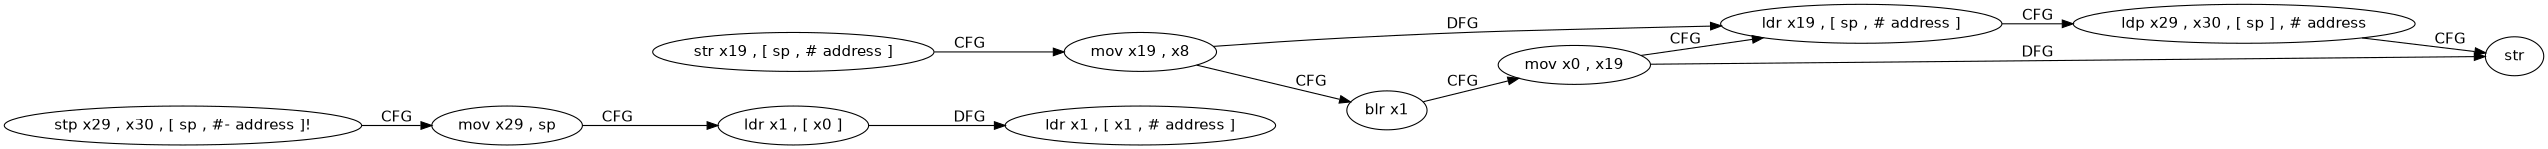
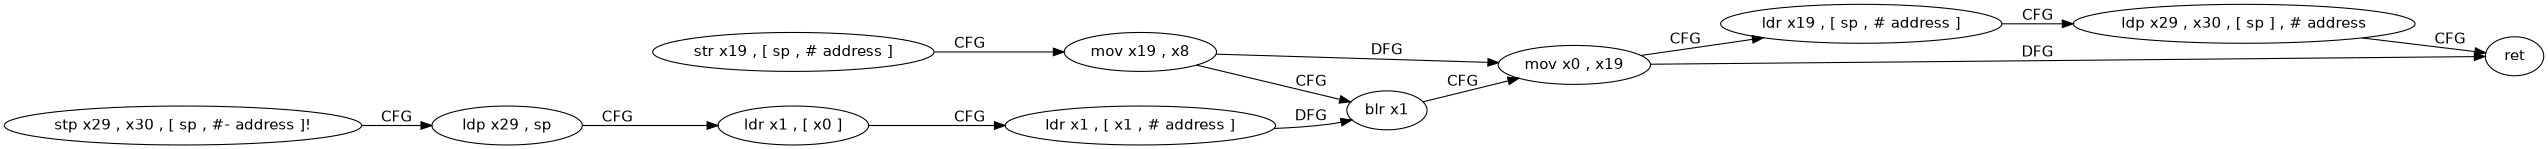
edge "mov x19 , x8" -> "ldr x19 , [ sp , # address ]": now "mov x19 , x8" -> "mov x0 , x19"
node "str": label "str" -> "ret"
edge "ldr x1 , [ x0 ]" -> "ldr x1 , [ x1 , # address ]": label "DFG" -> "CFG"
node "mov x29 , sp": label "mov x29 , sp" -> "ldp x29 , sp"
edge "ldr x1 , [ x1 , # address ]" -> "blr x1": added, label "DFG"
